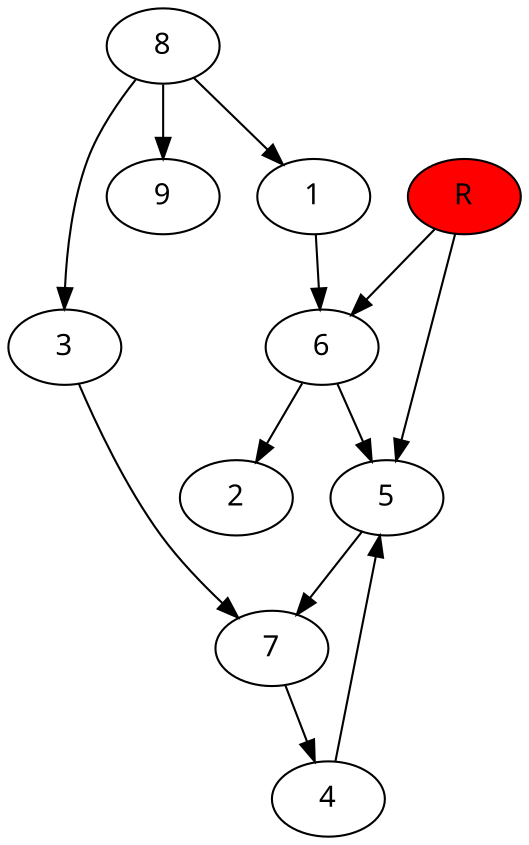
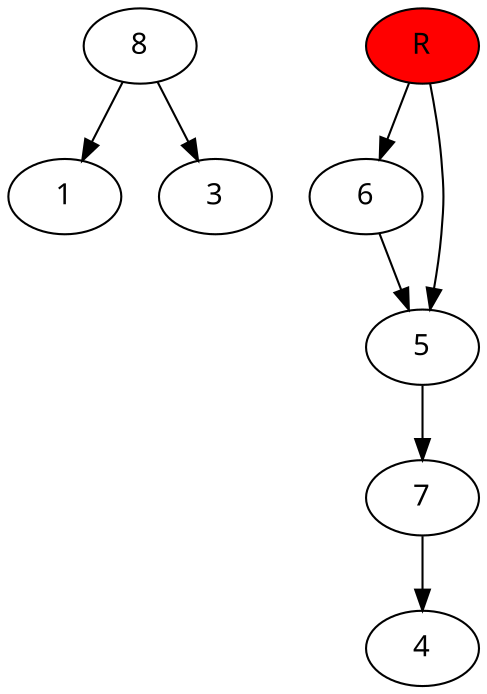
node "9": removed
edge "1" -> "6": removed
node "2": removed
edge "3" -> "7": removed
edge "4" -> "5": removed
